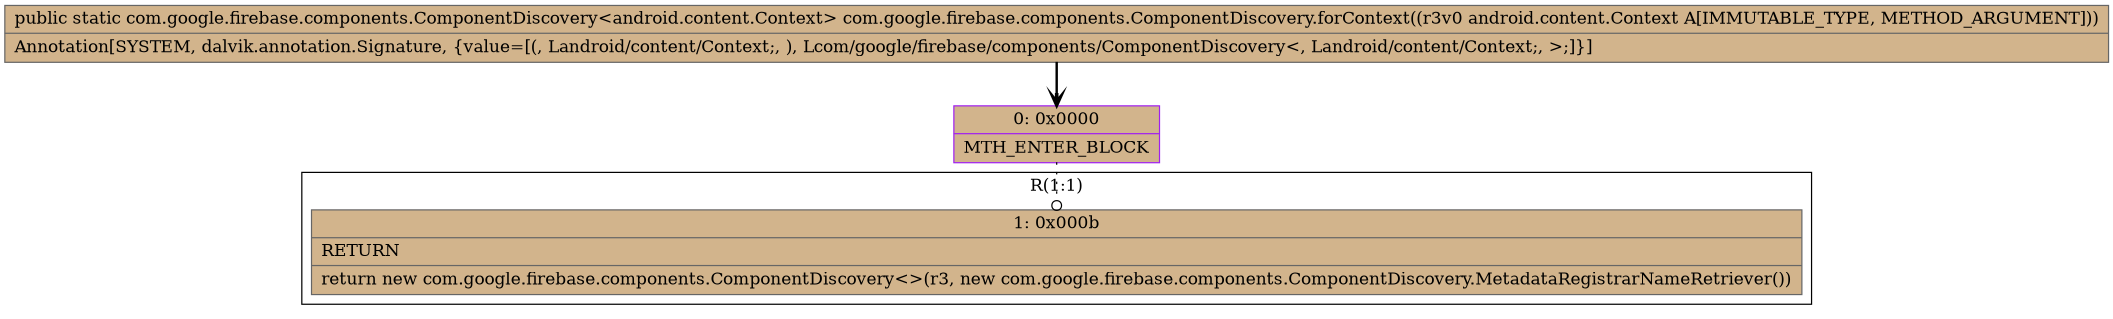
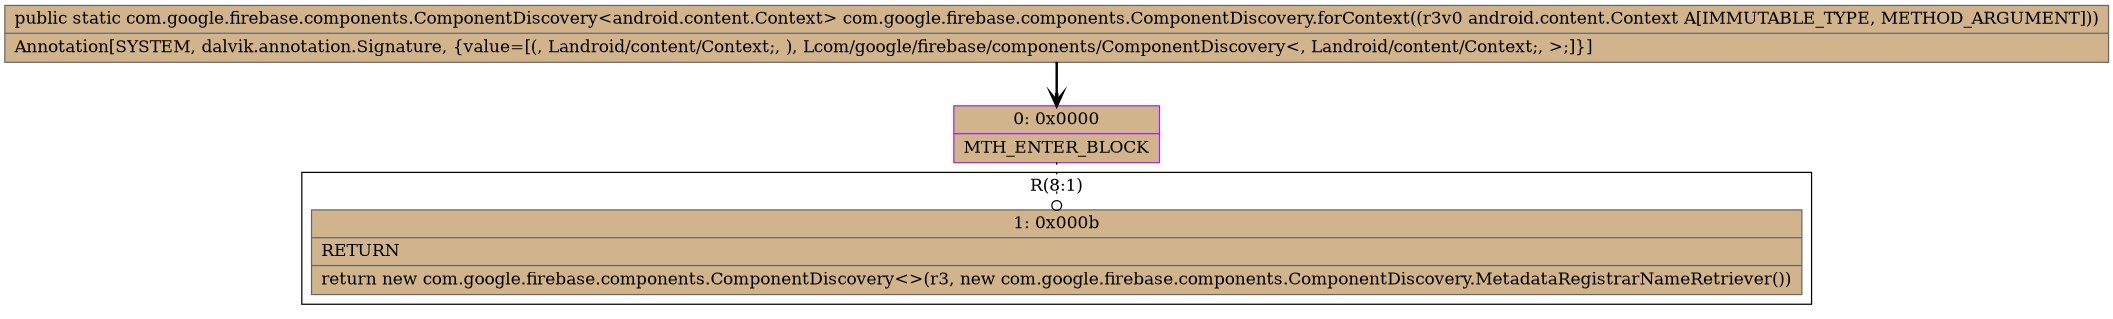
cluster "R(1:1)": label "R(1:1)" -> "R(8:1)"
